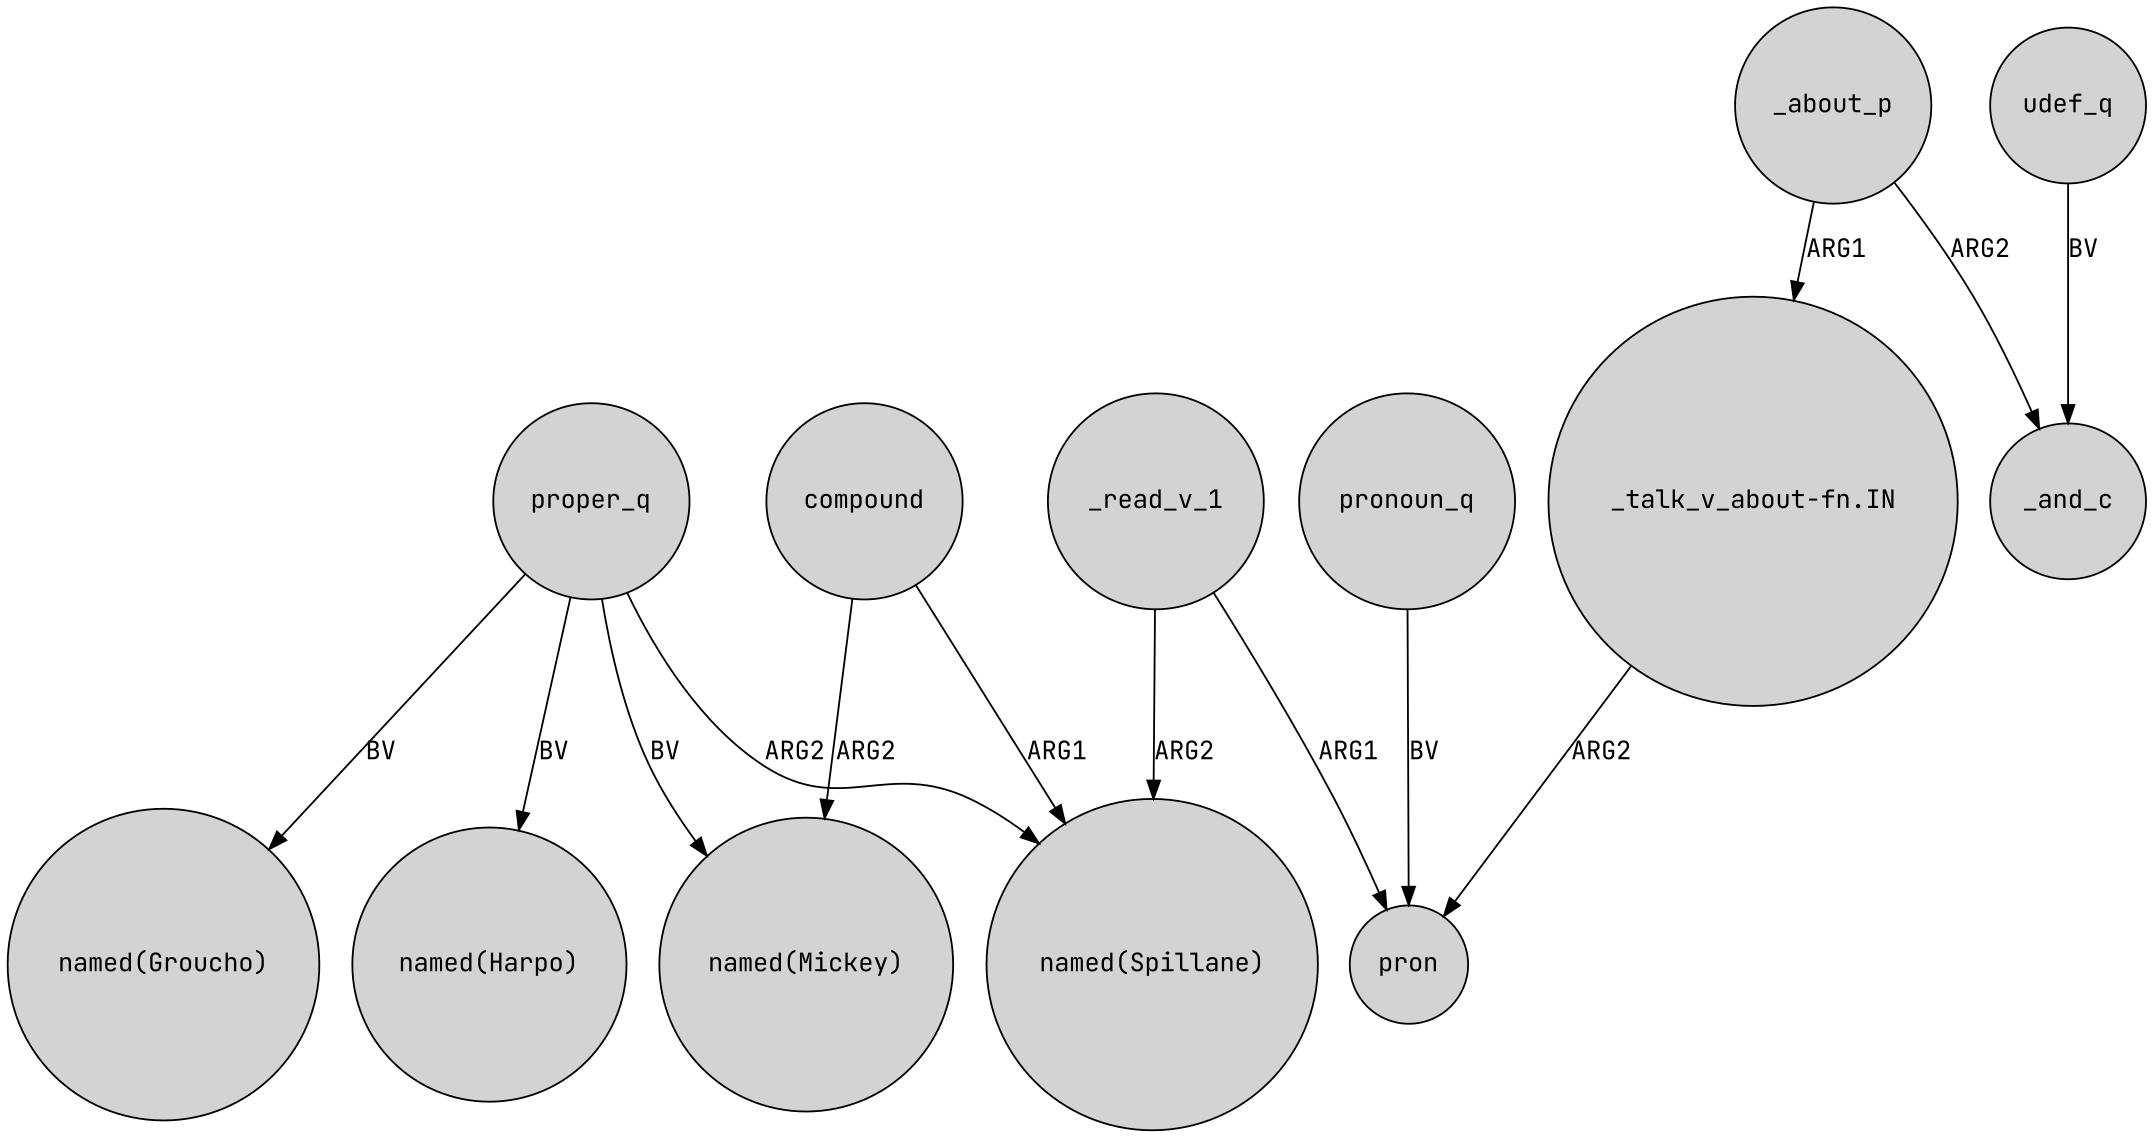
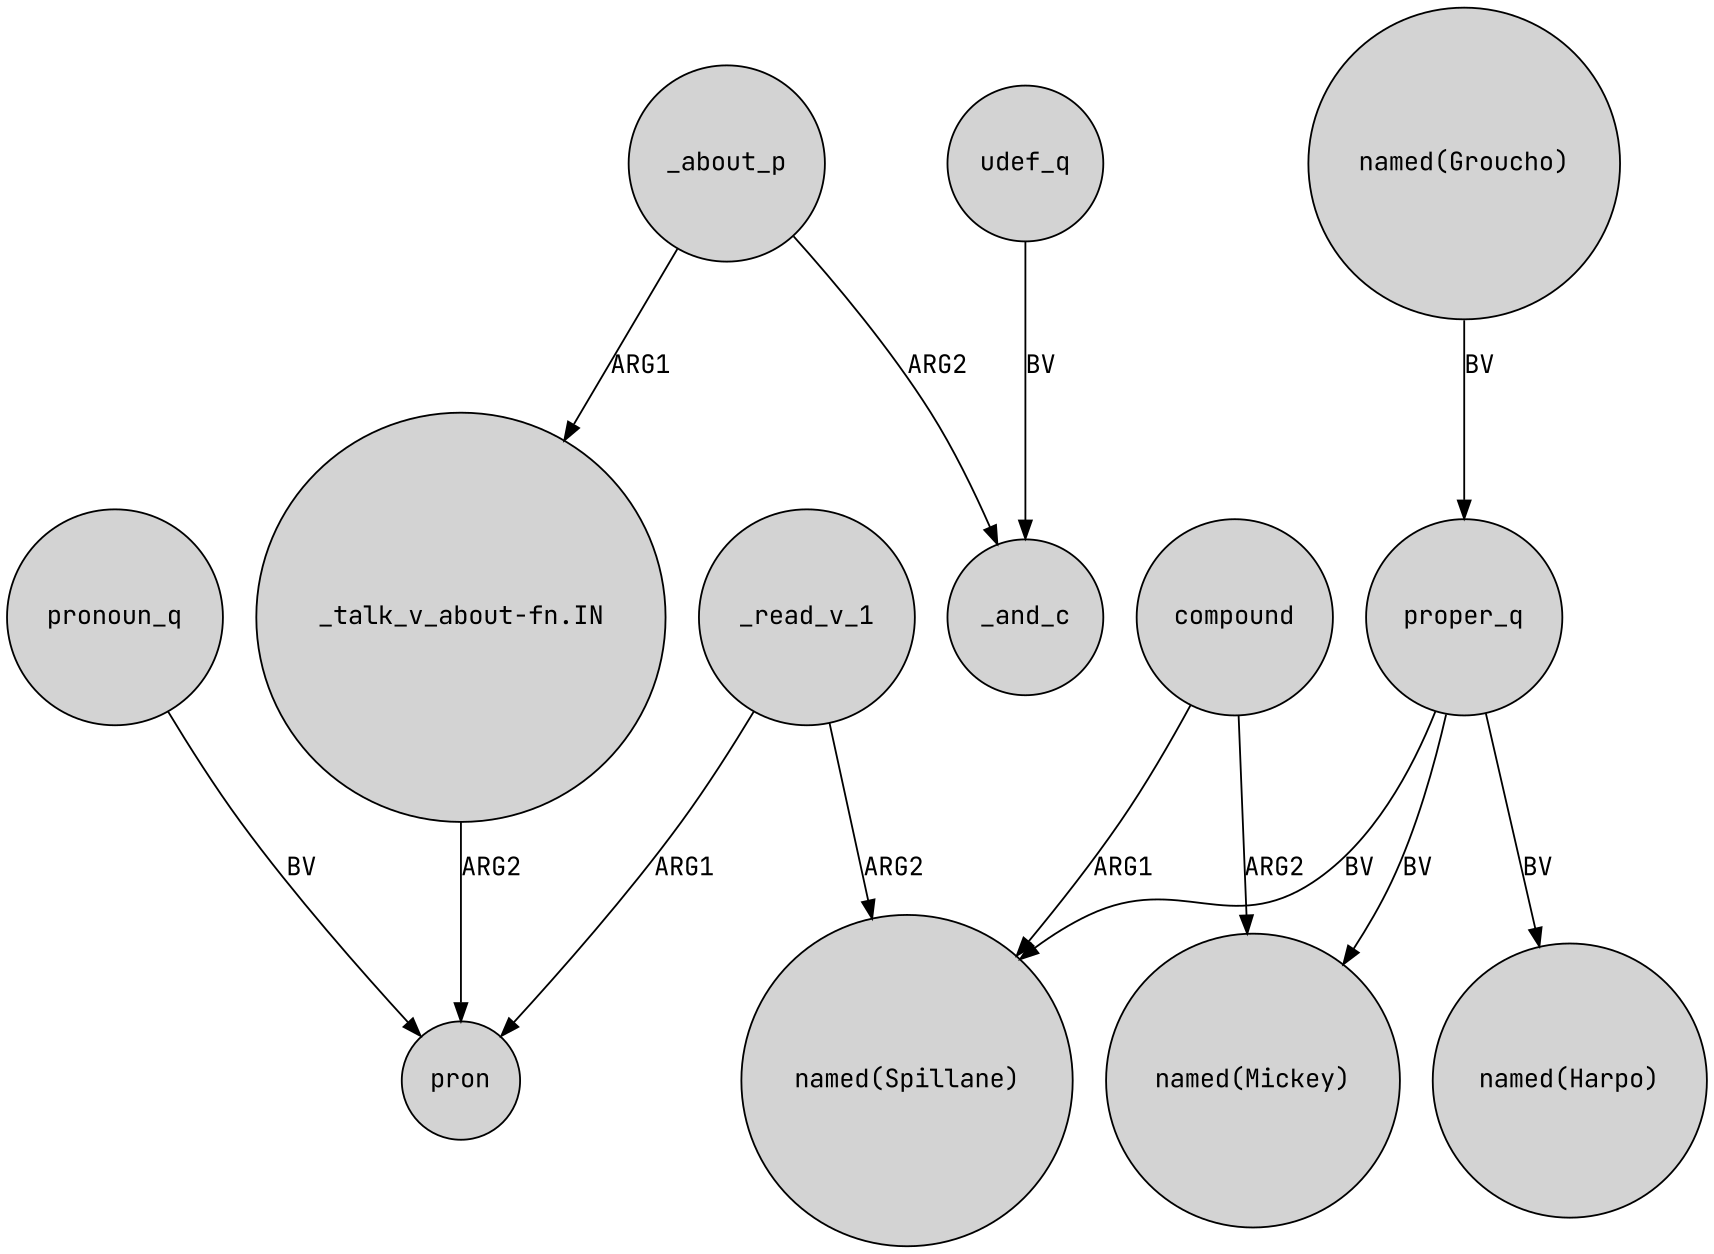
edge "proper_q" -> "named(Groucho)": reversed
edge "proper_q" -> "named(Spillane)": label "ARG2" -> "BV"
